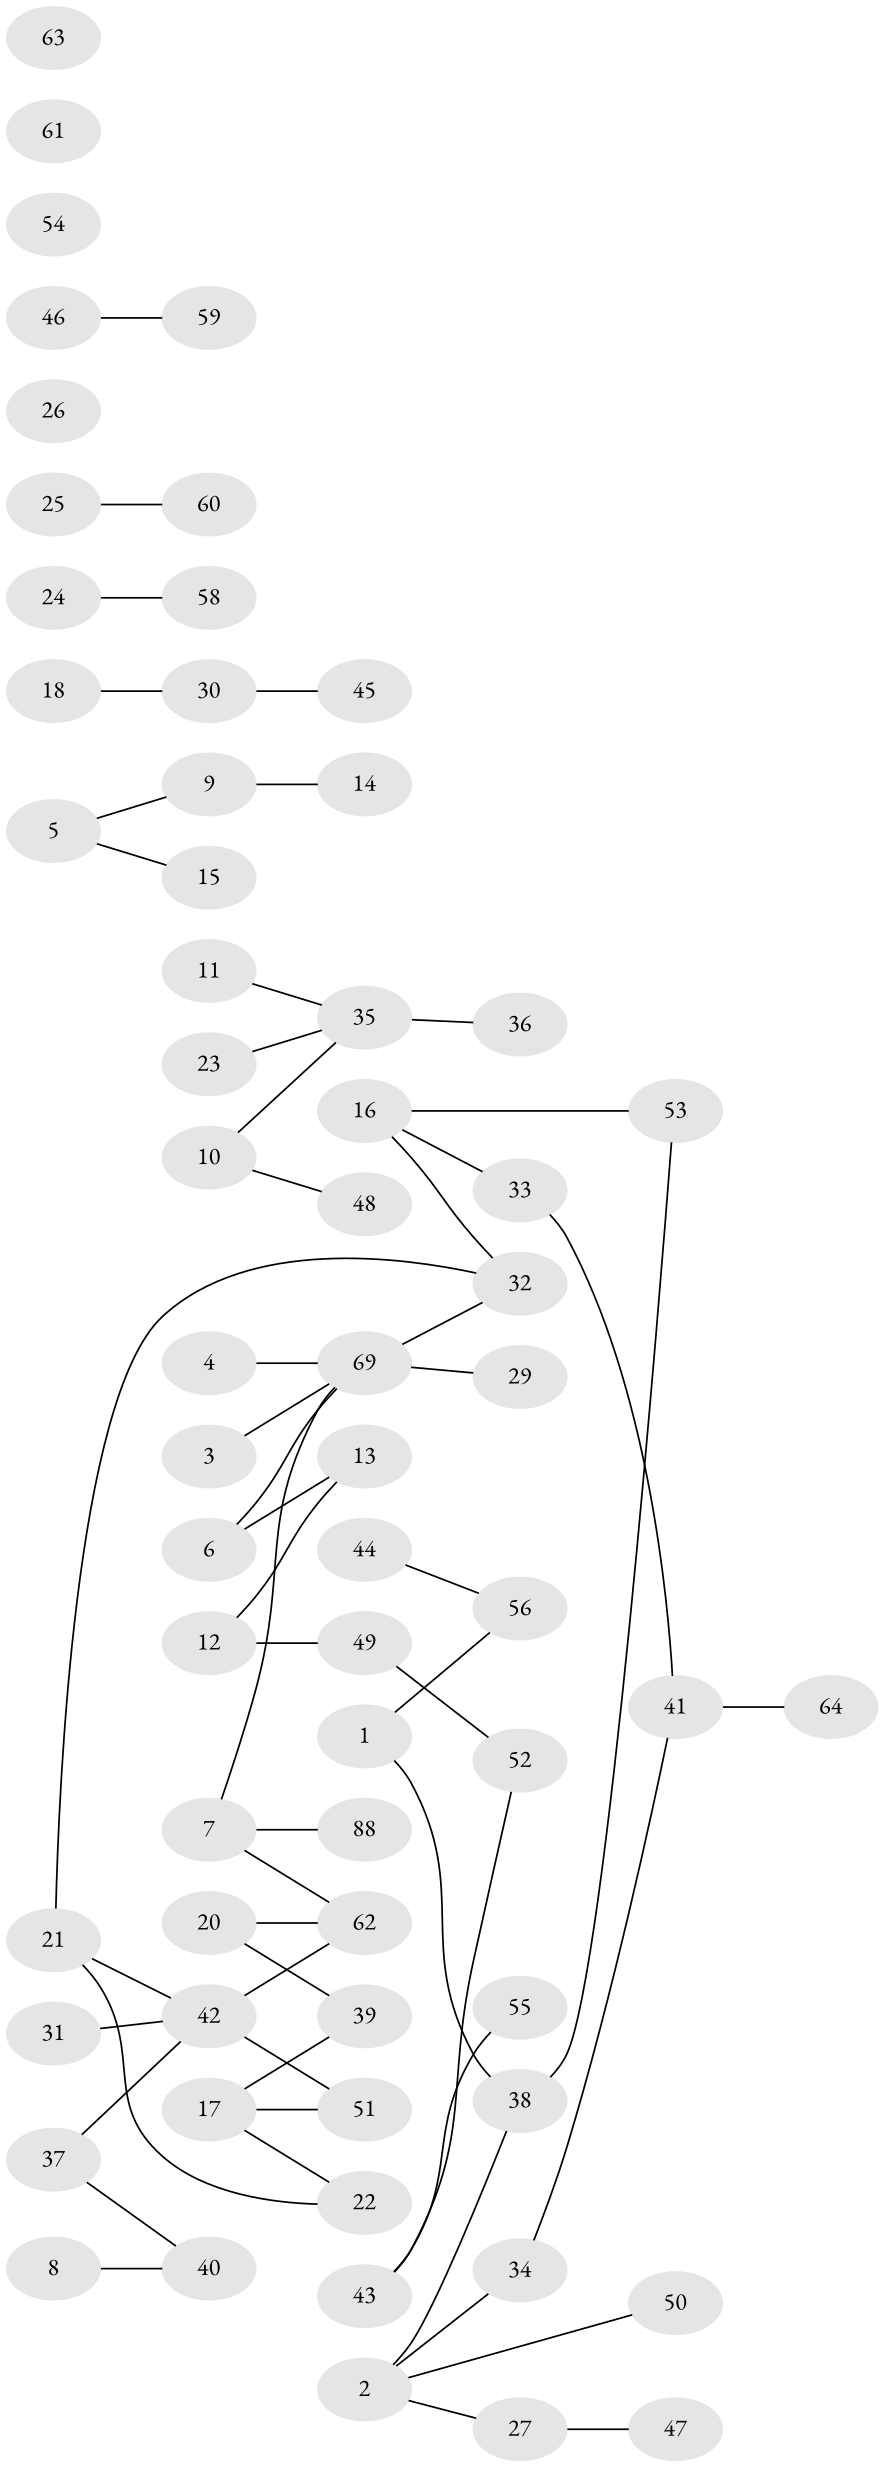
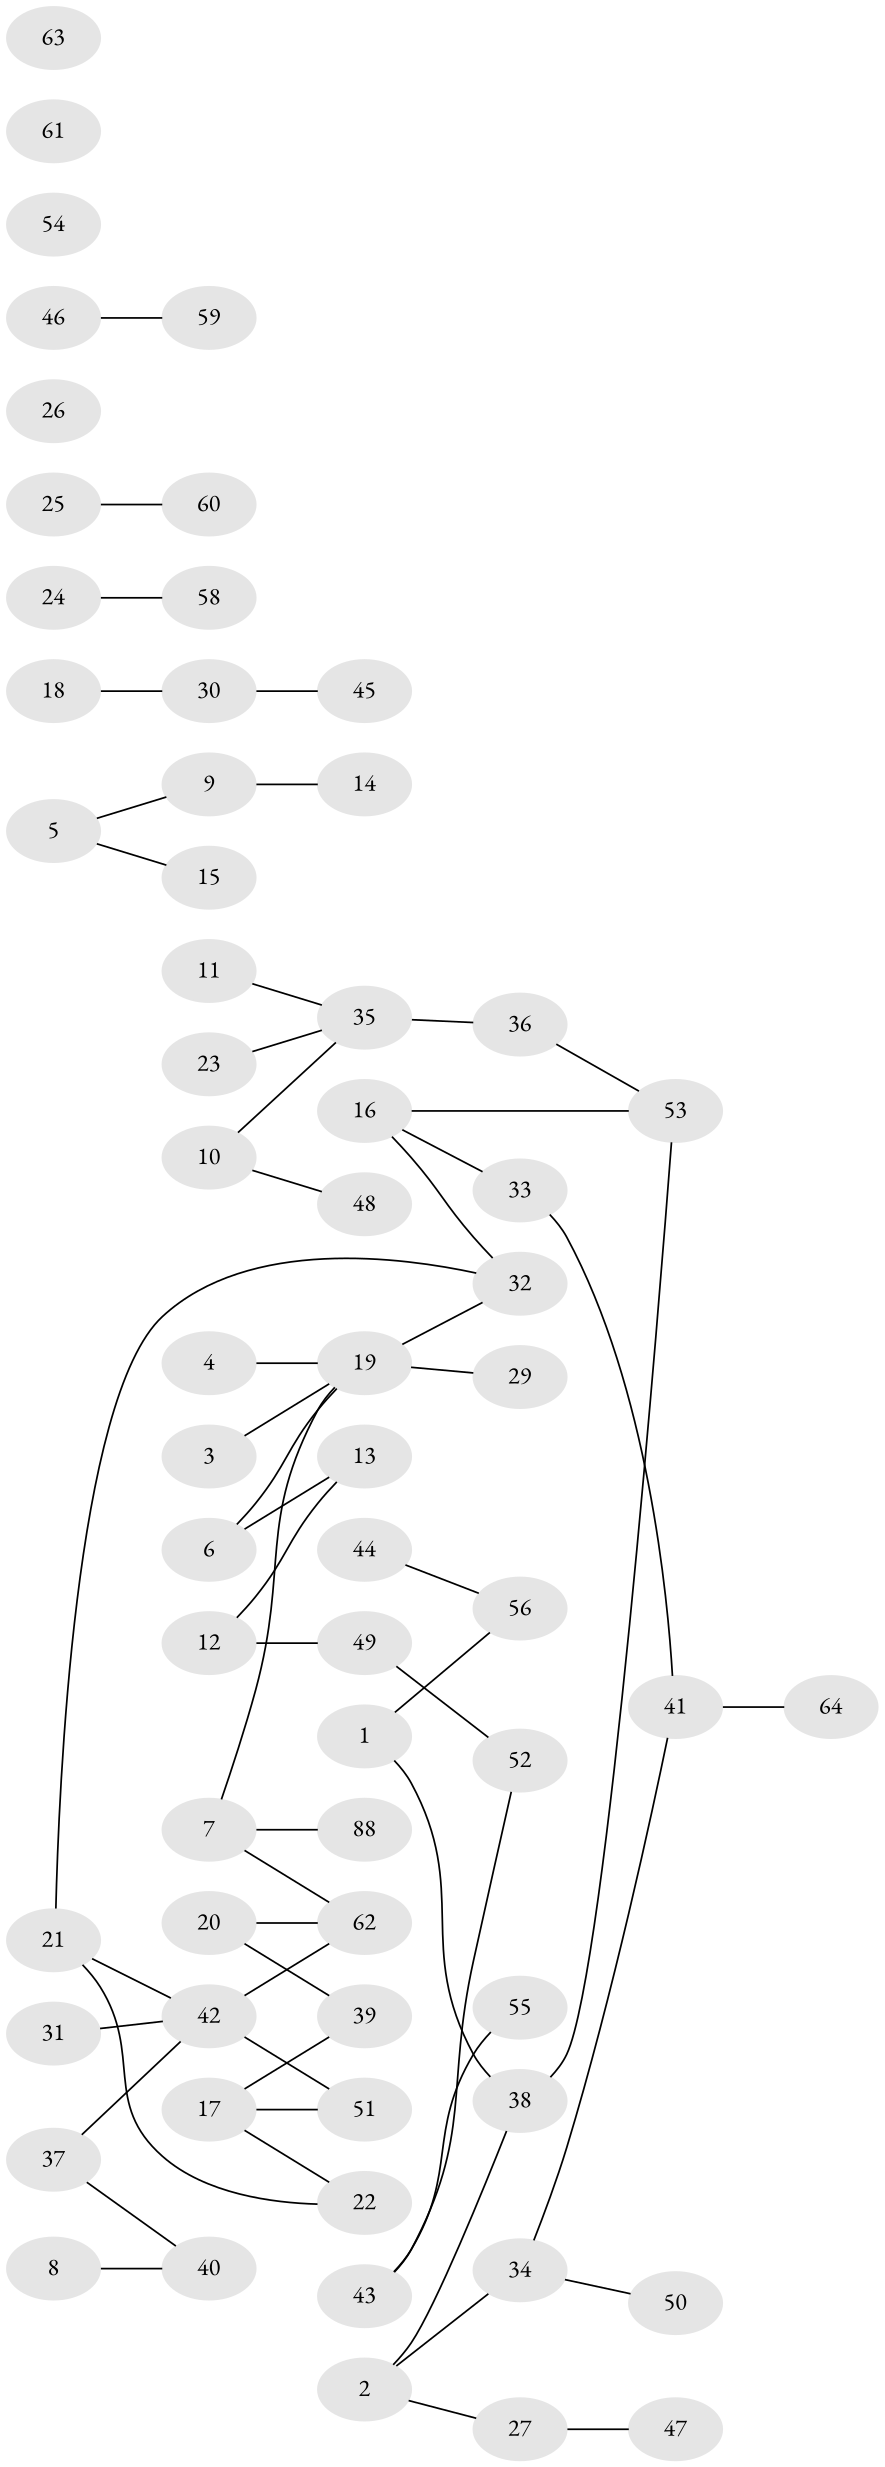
edge "36" -- "53": added
node "69": label "69" -> "19"
edge "50" -- "2": now "50" -- "34"
